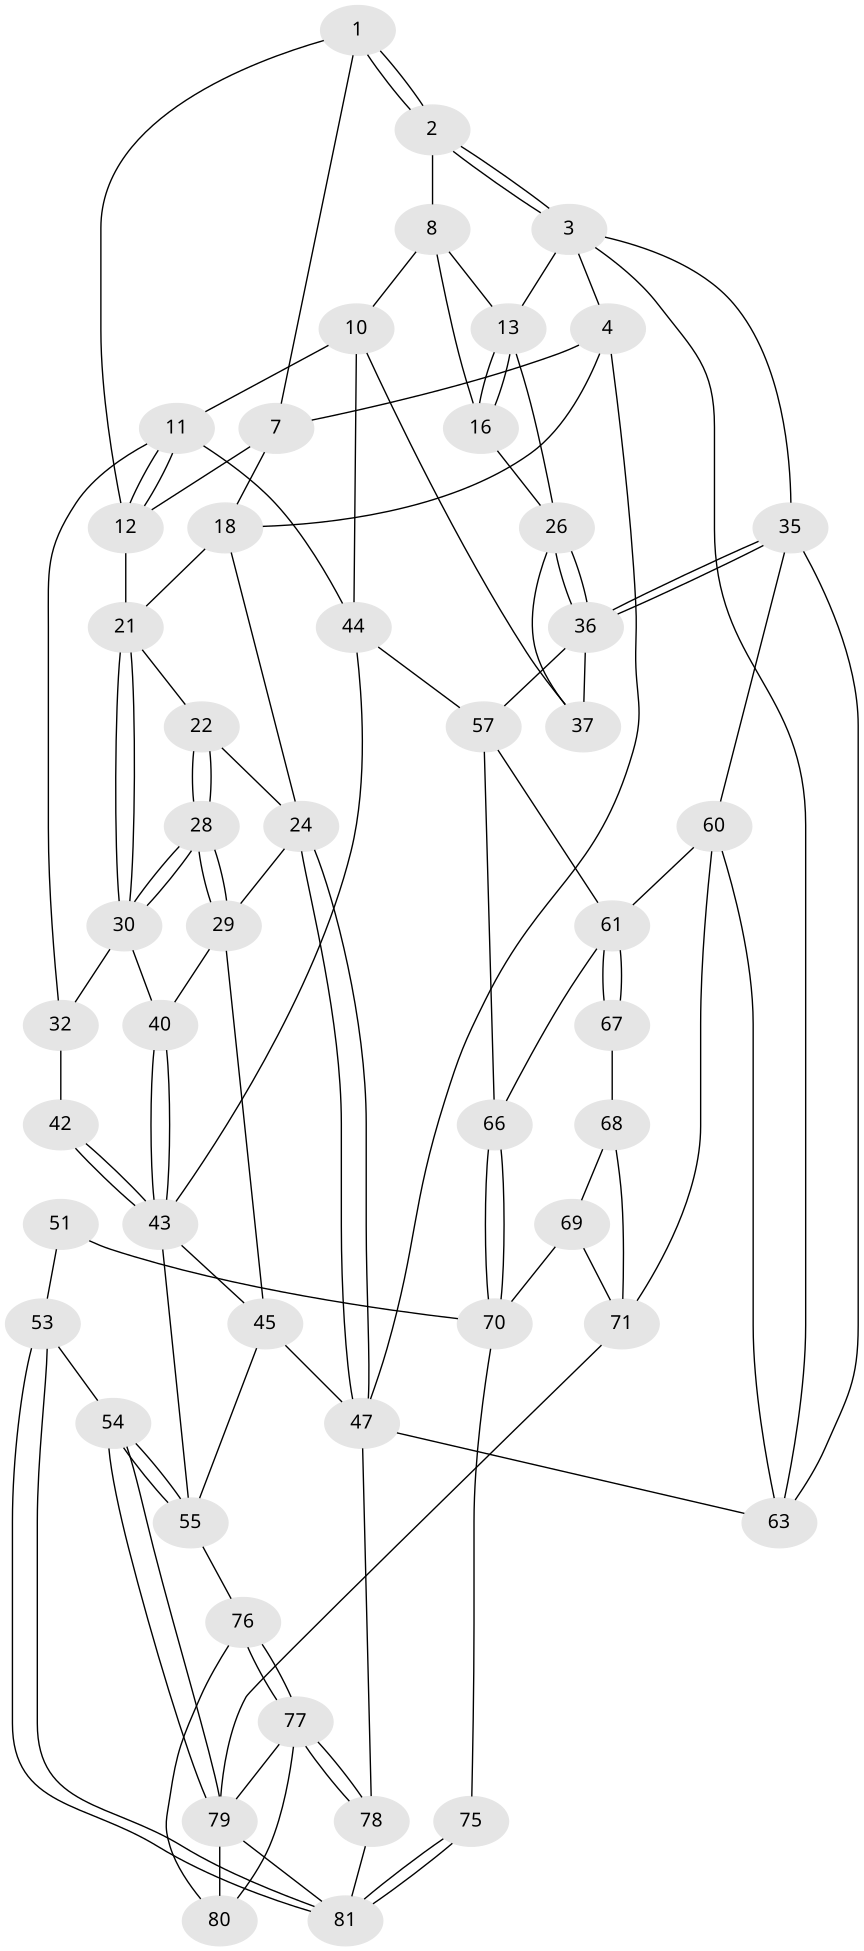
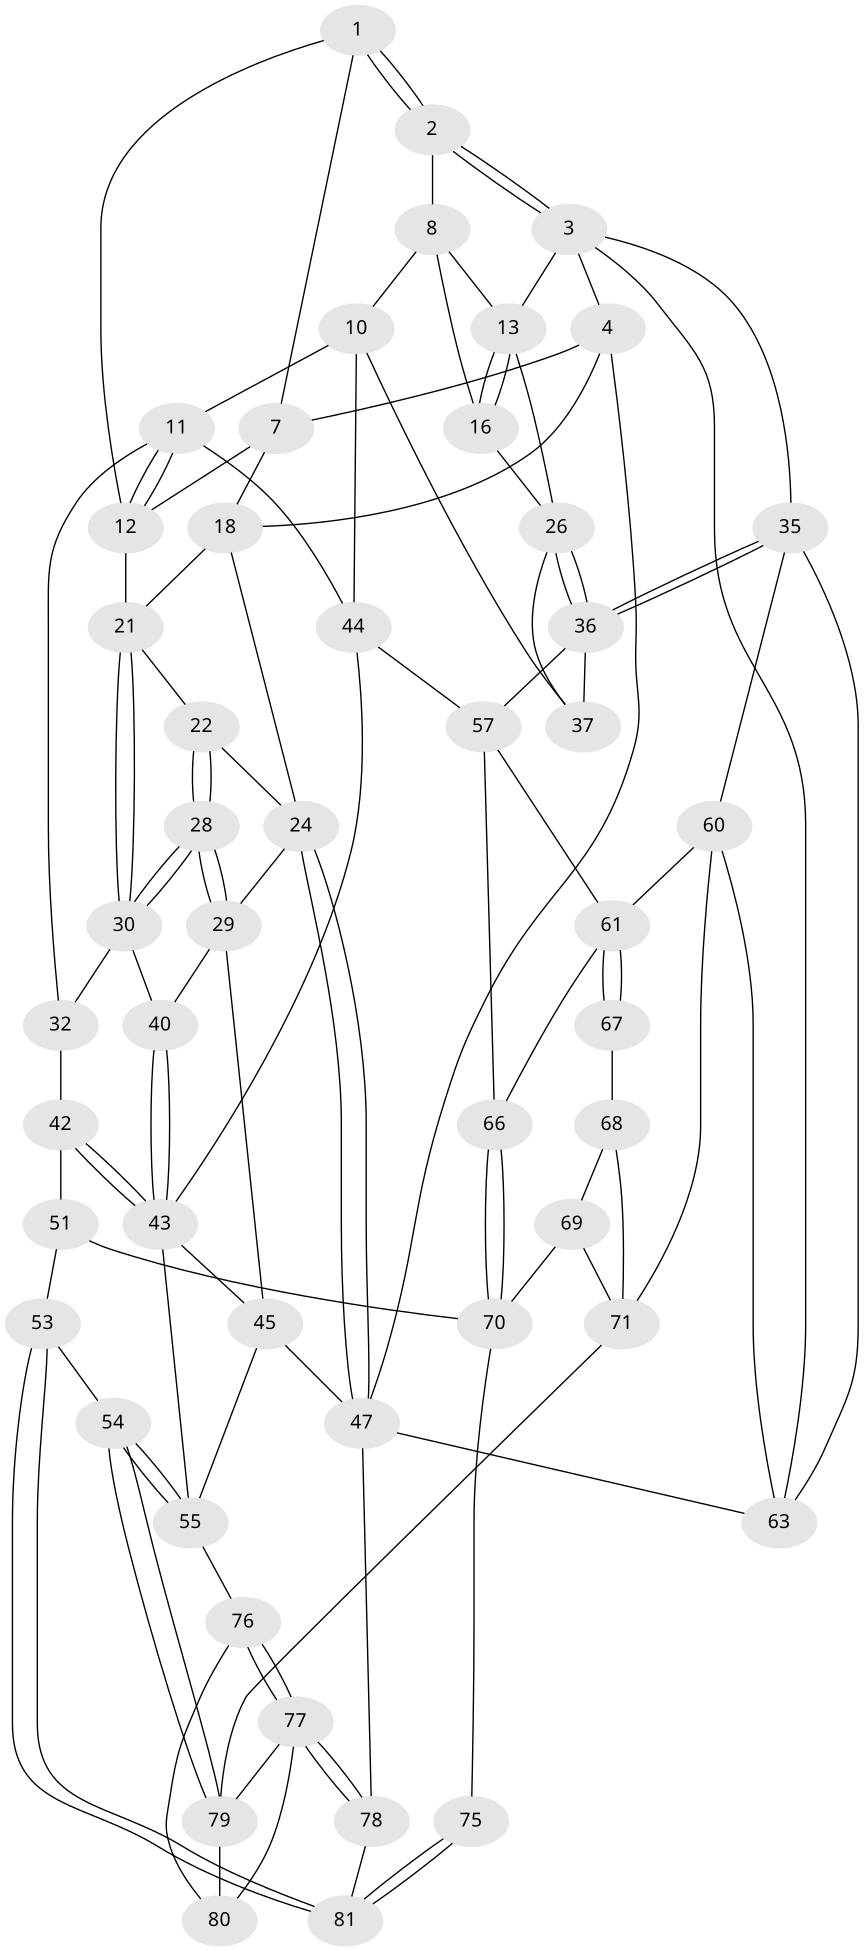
edge "42" -- "51": added
edge "79" -- "81": removed
